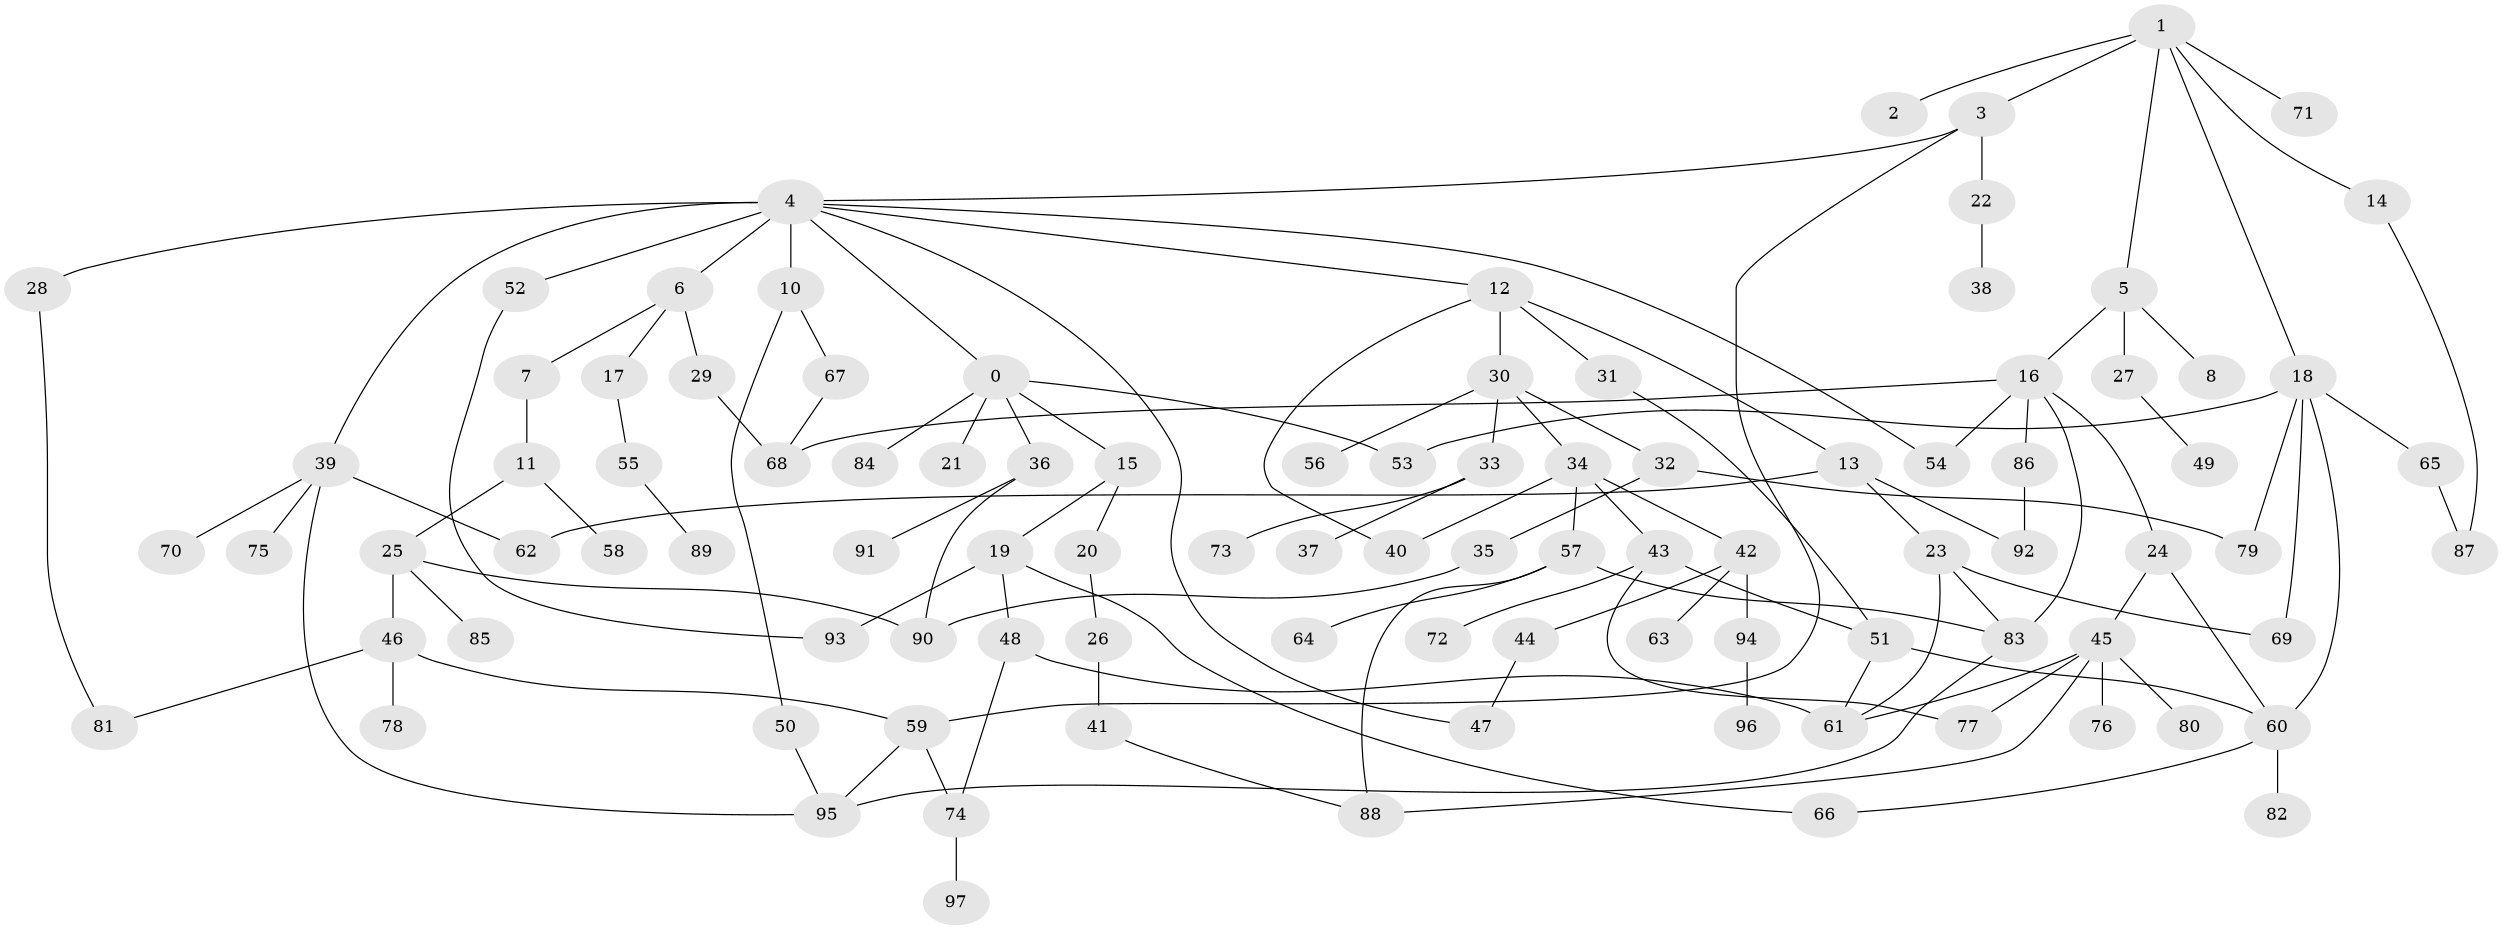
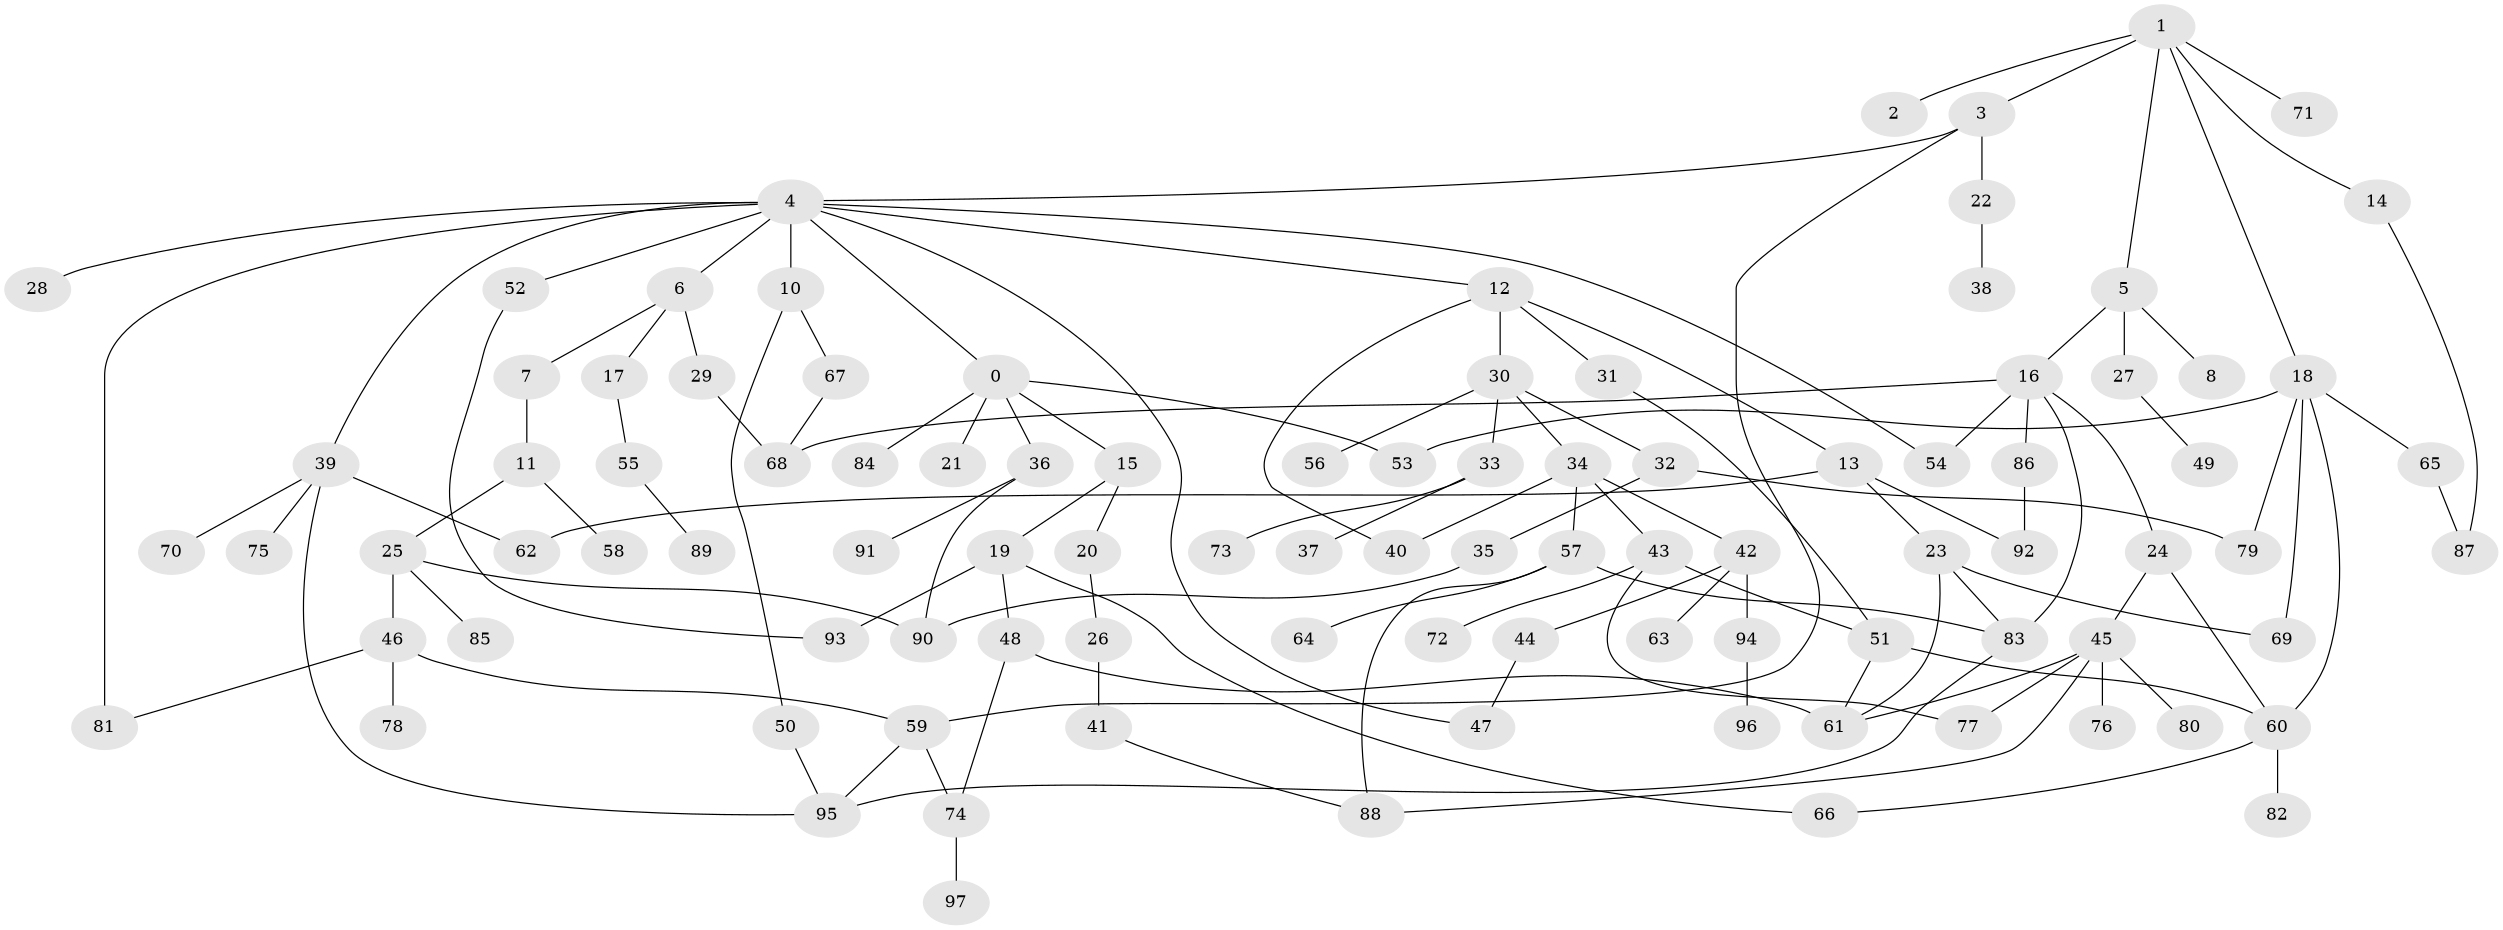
edge "28" -- "81": now "4" -- "81"
